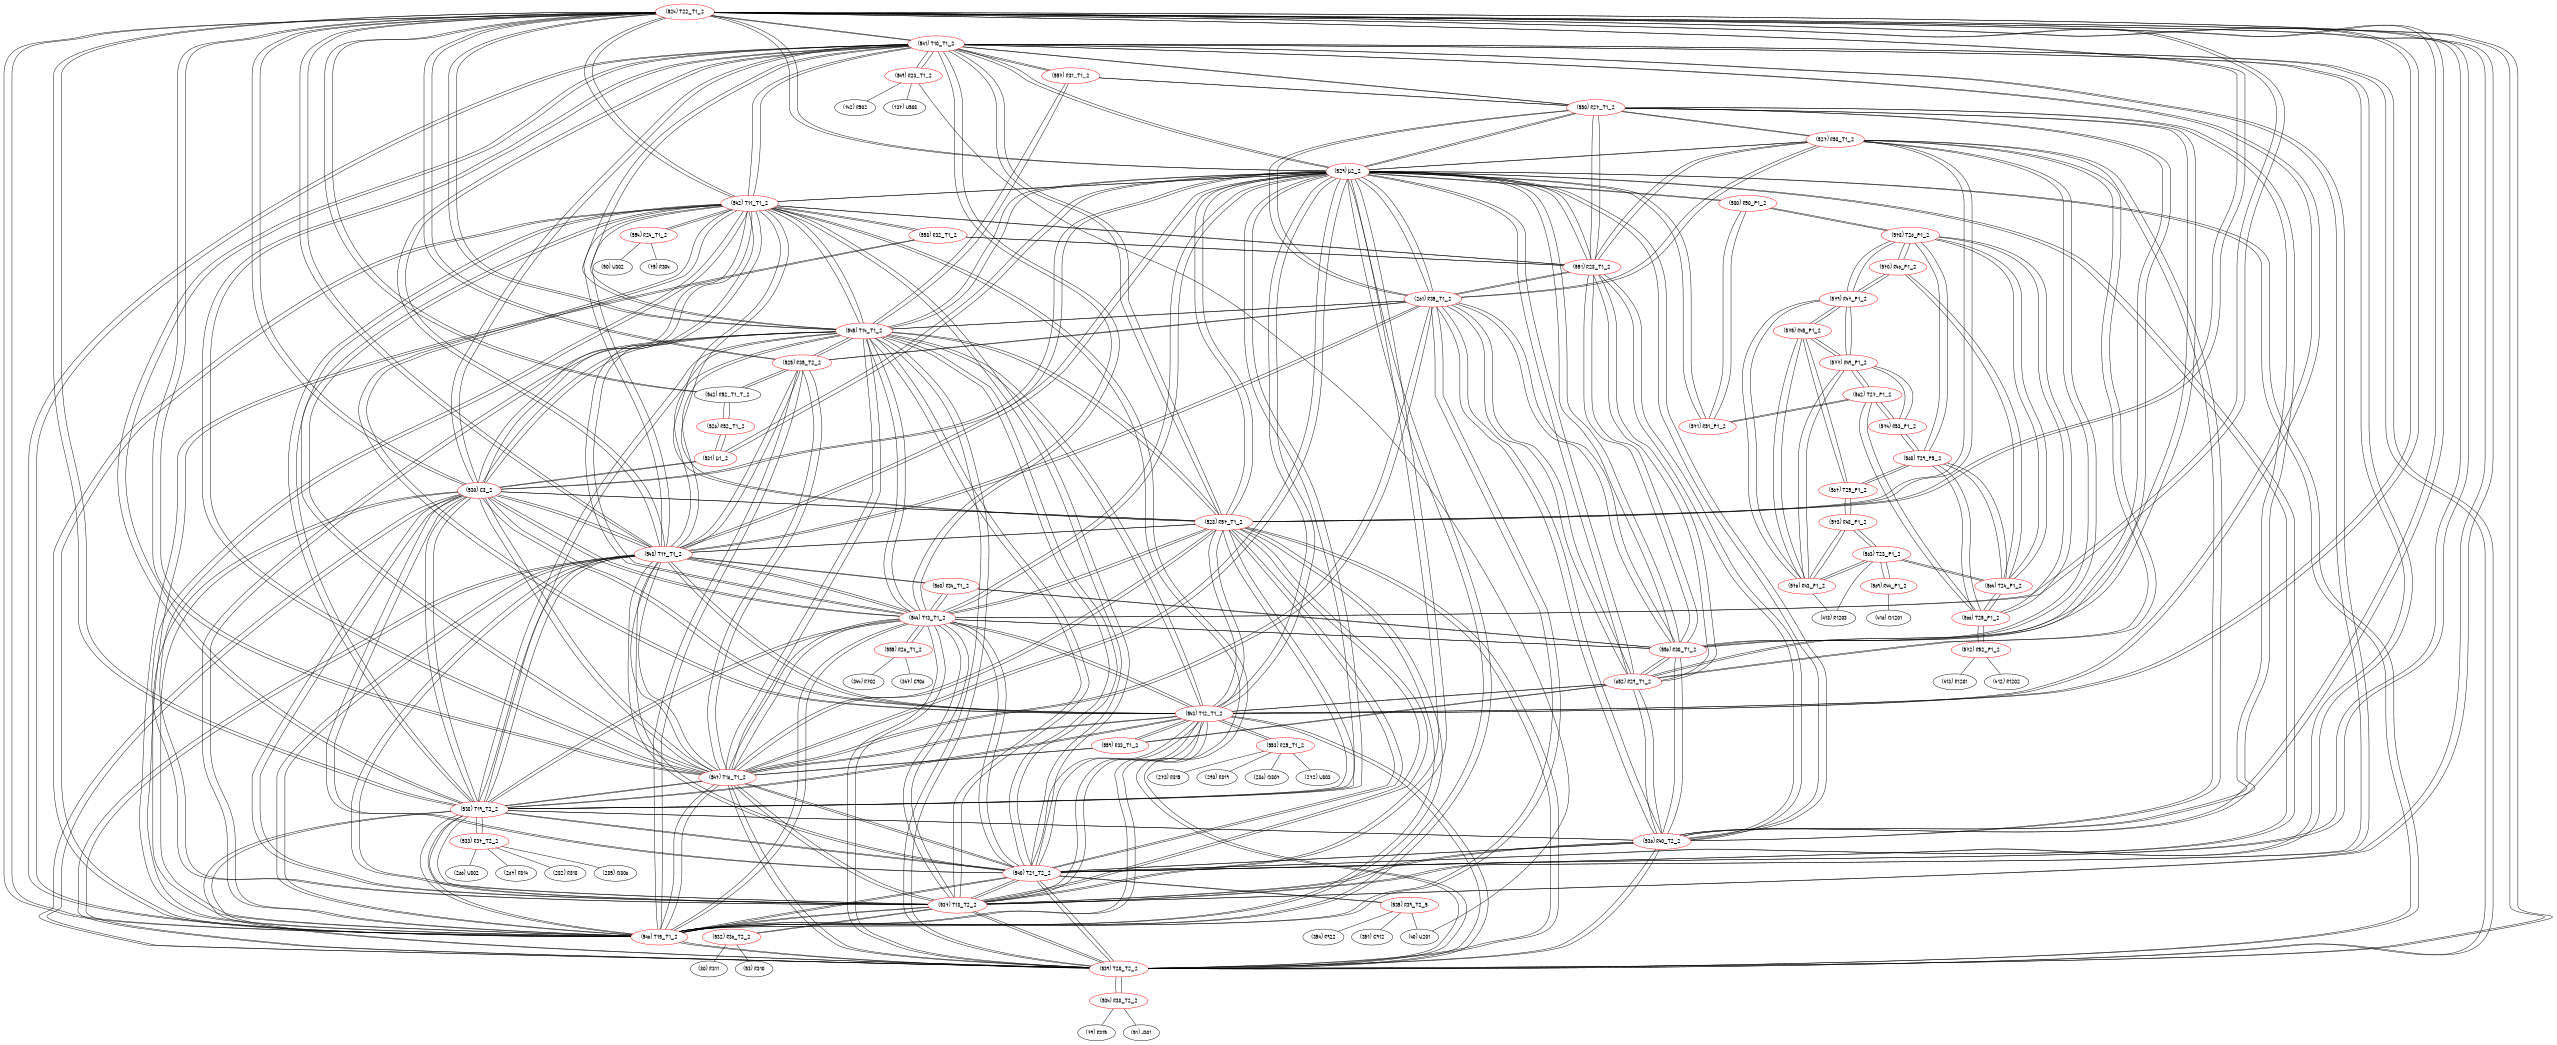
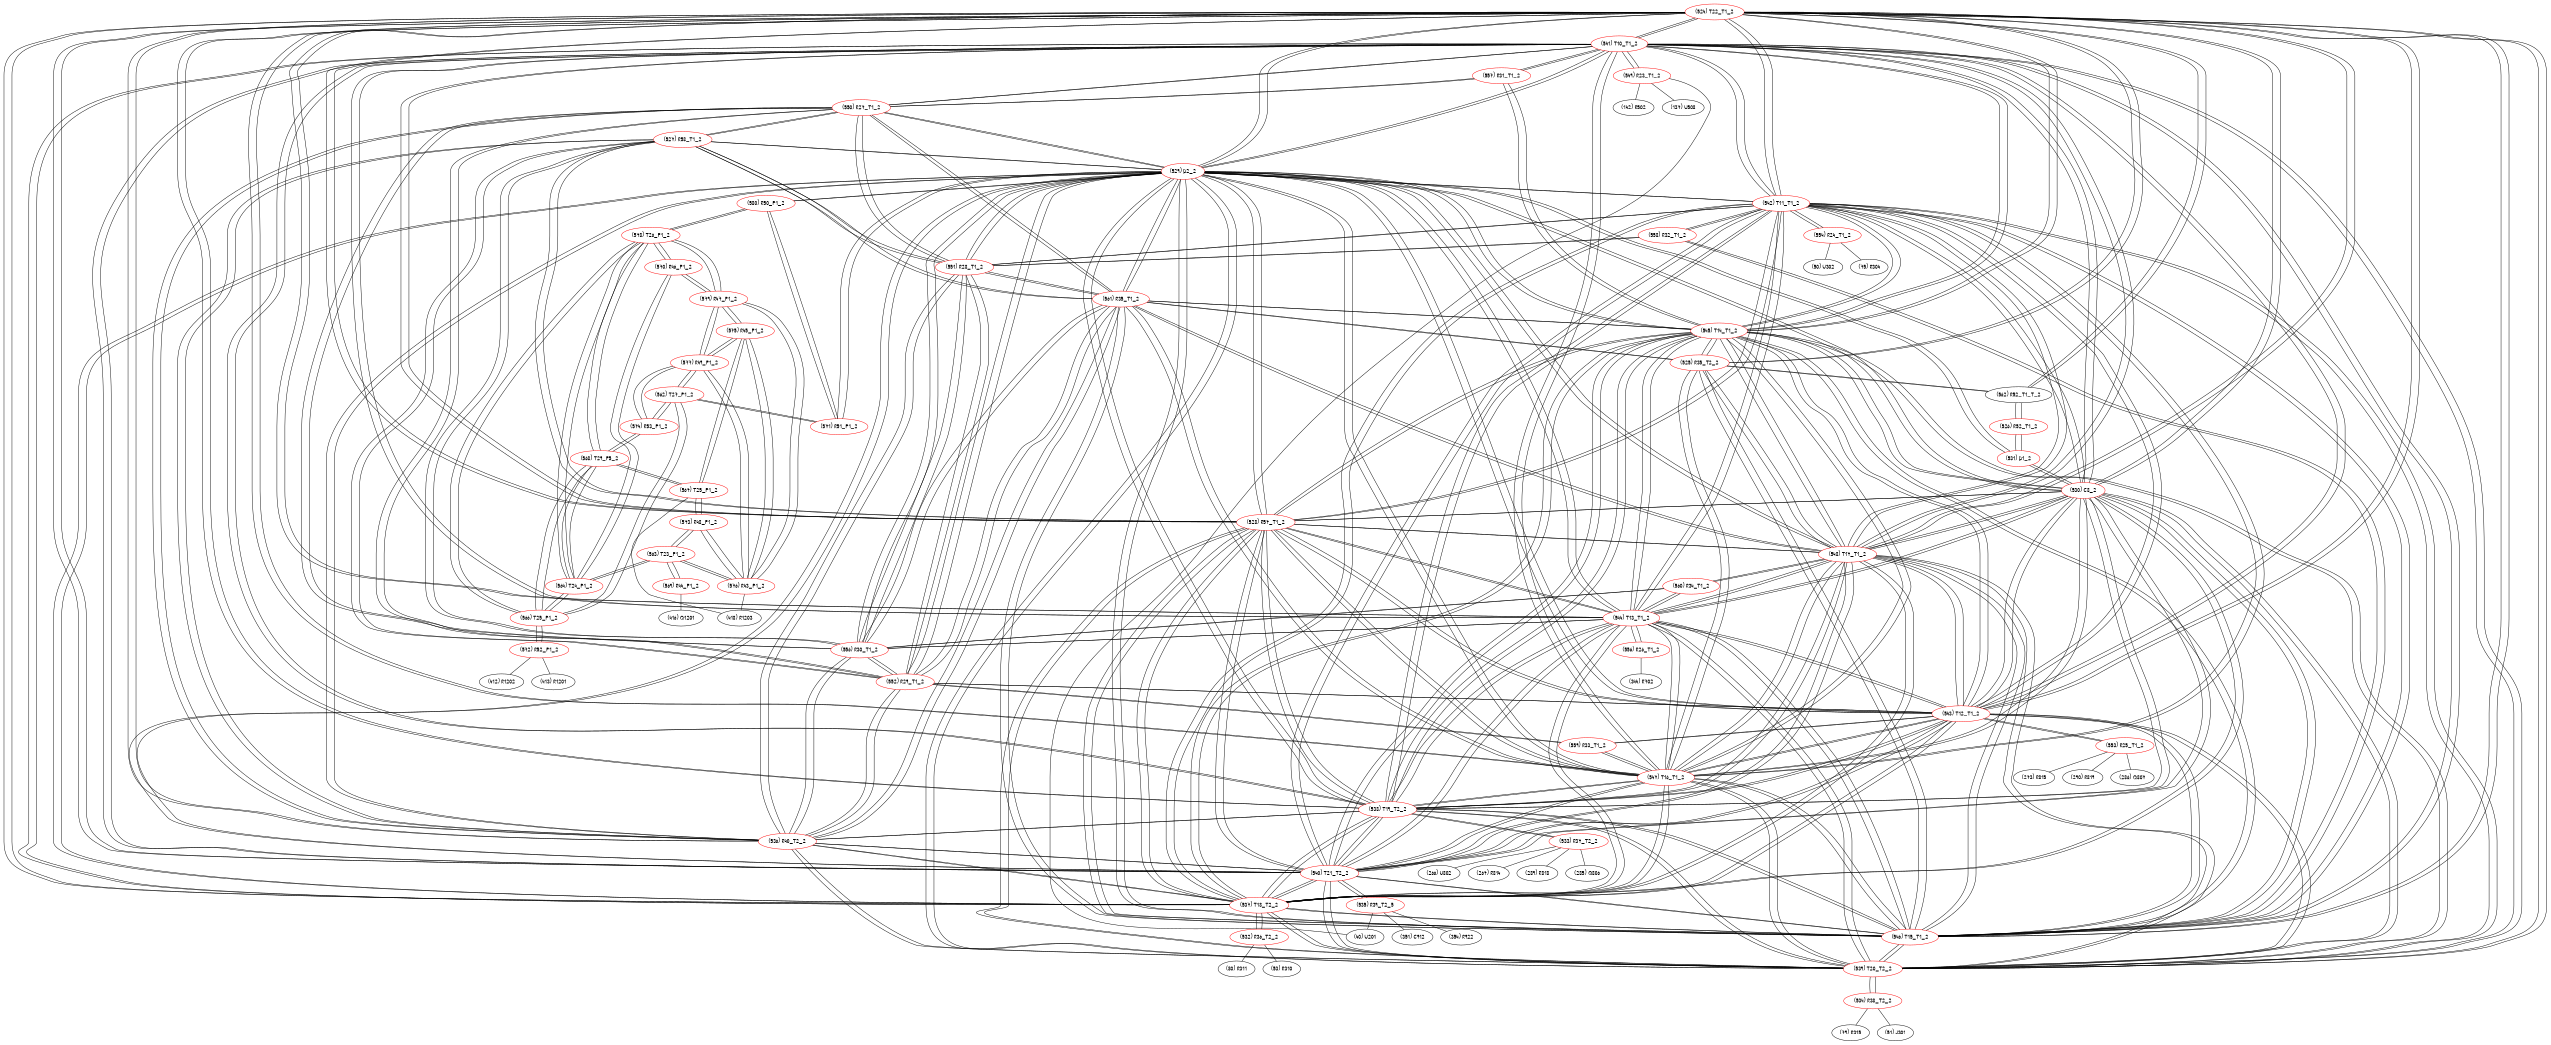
node "(261) R35_T1_2": label "(261) R35_T1_2" -> "(561) R35_T1_2"
edge "(563) T23_P1_2" -- "(418) R1203": now "(567) T25_P1_2" -- "(418) R1203"
node "(555) R26_T1_2": label "(555) R26_T1_2" -> "(556) R26_T1_2"
node "(347) C906": removed
node "(652) R29_T1_2": label "(652) R29_T1_2" -> "(552) R29_T1_2"
node "(272) U803": removed
node "(282) R818": label "(282) R818" -> "(289) R818"
